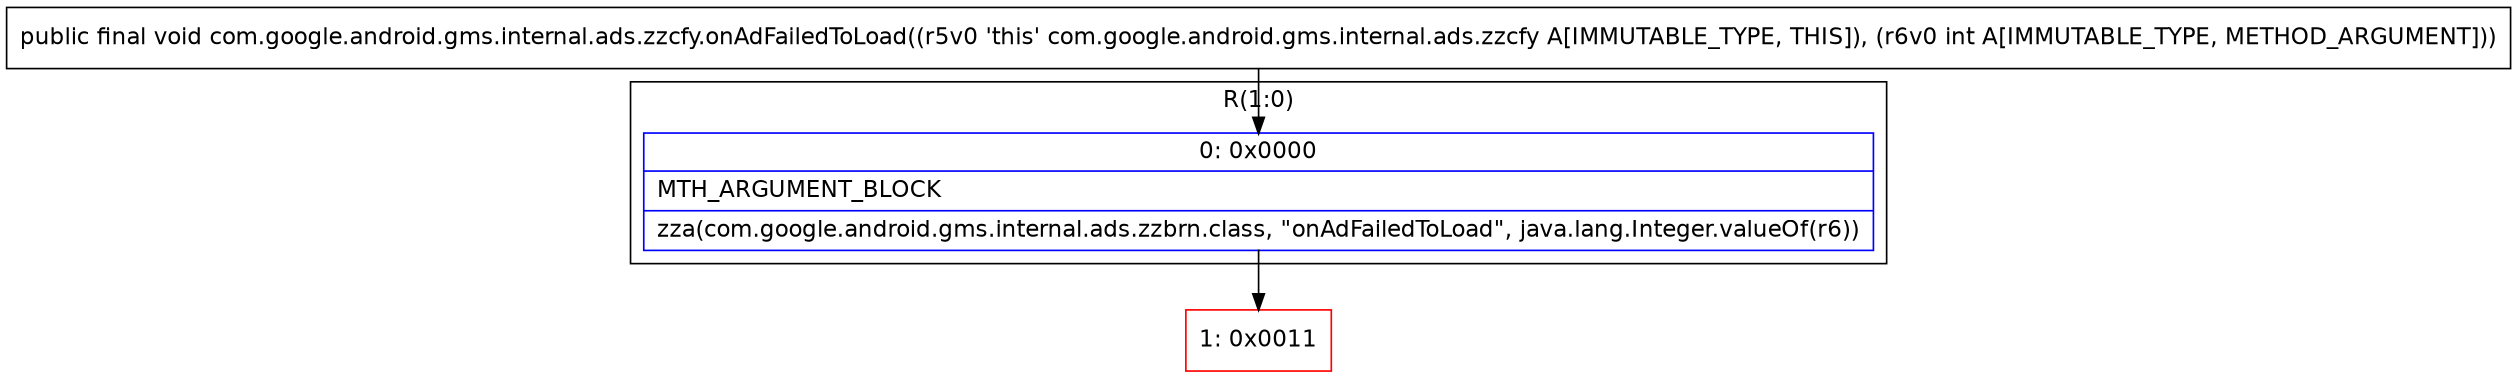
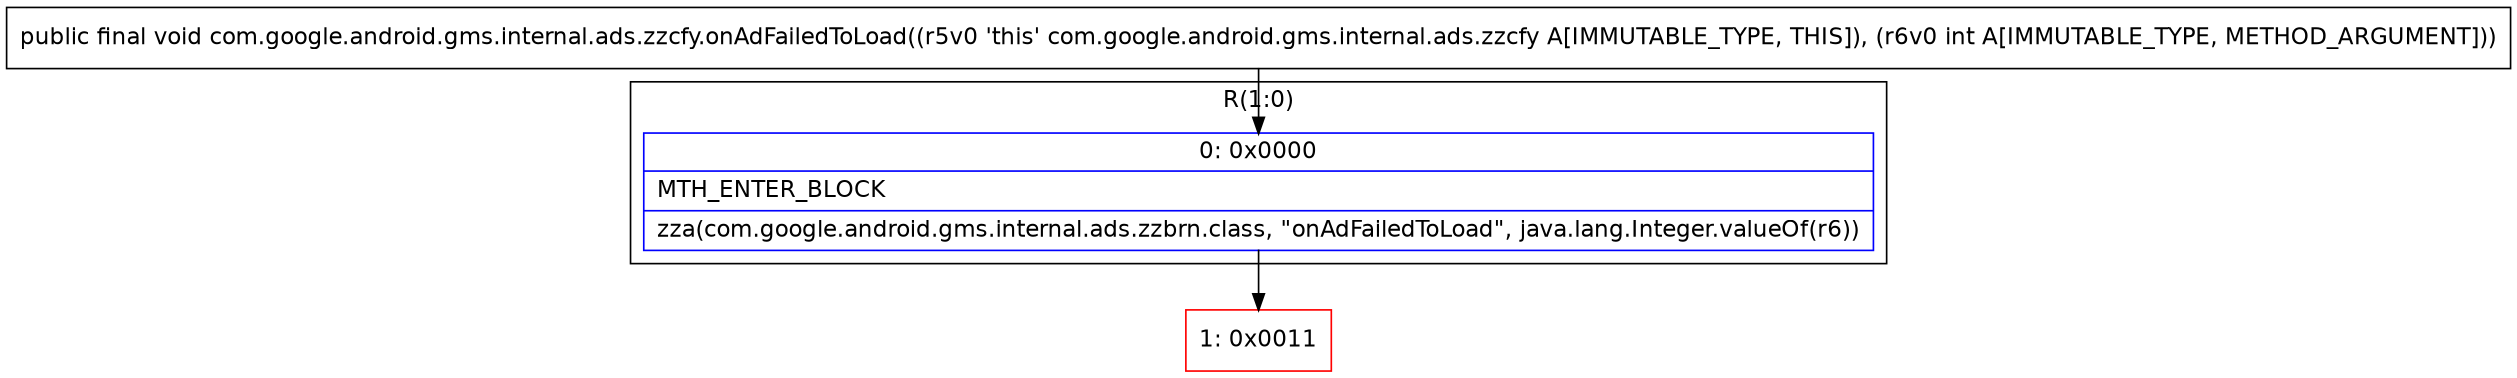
node "0: 0x0000": text "MTH_ARGUMENT_BLOCK" -> "MTH_ENTER_BLOCK"
